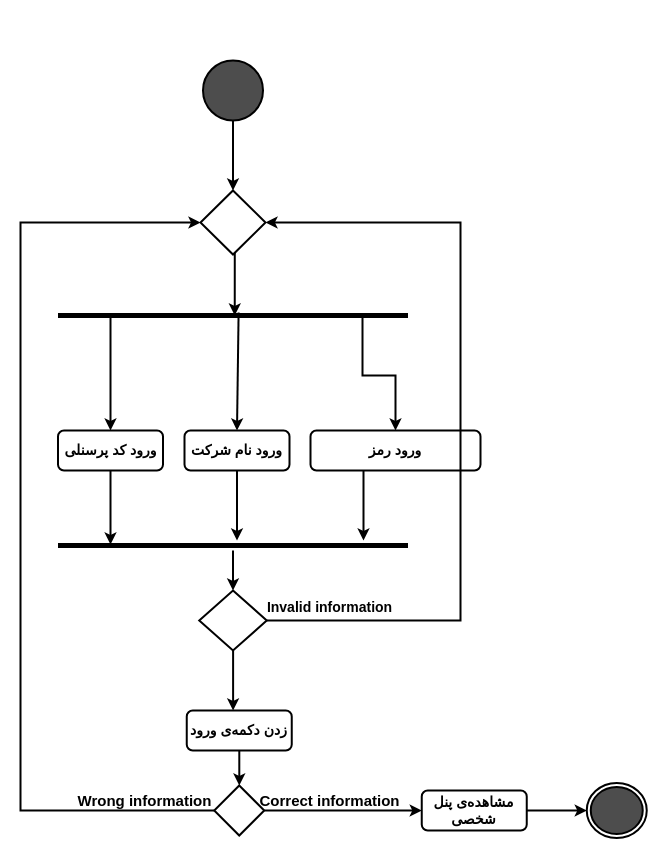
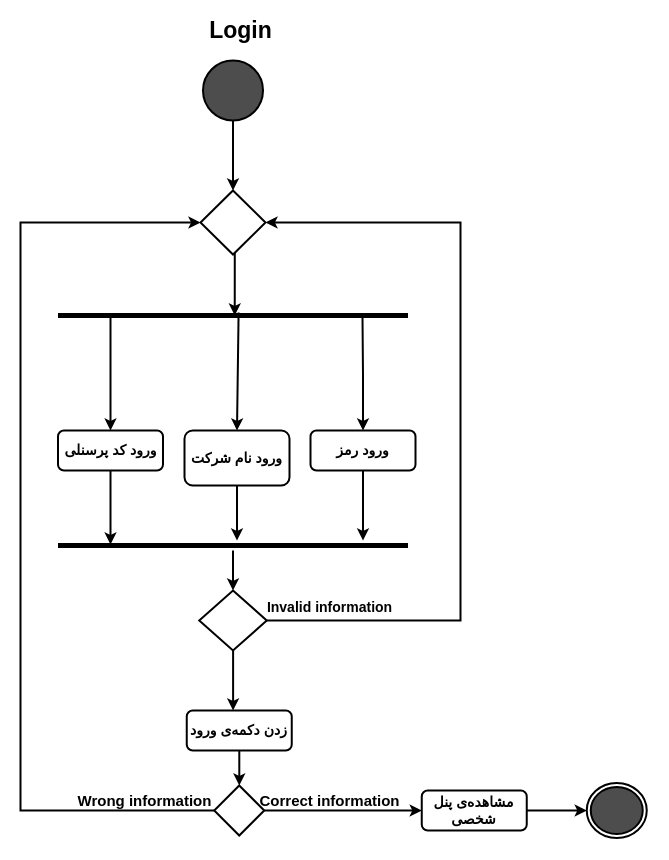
node "Login": added
node "ورود نام شرکت": size 105x40 -> 105x55
node "ورود رمز": size 170x40 -> 105x40
